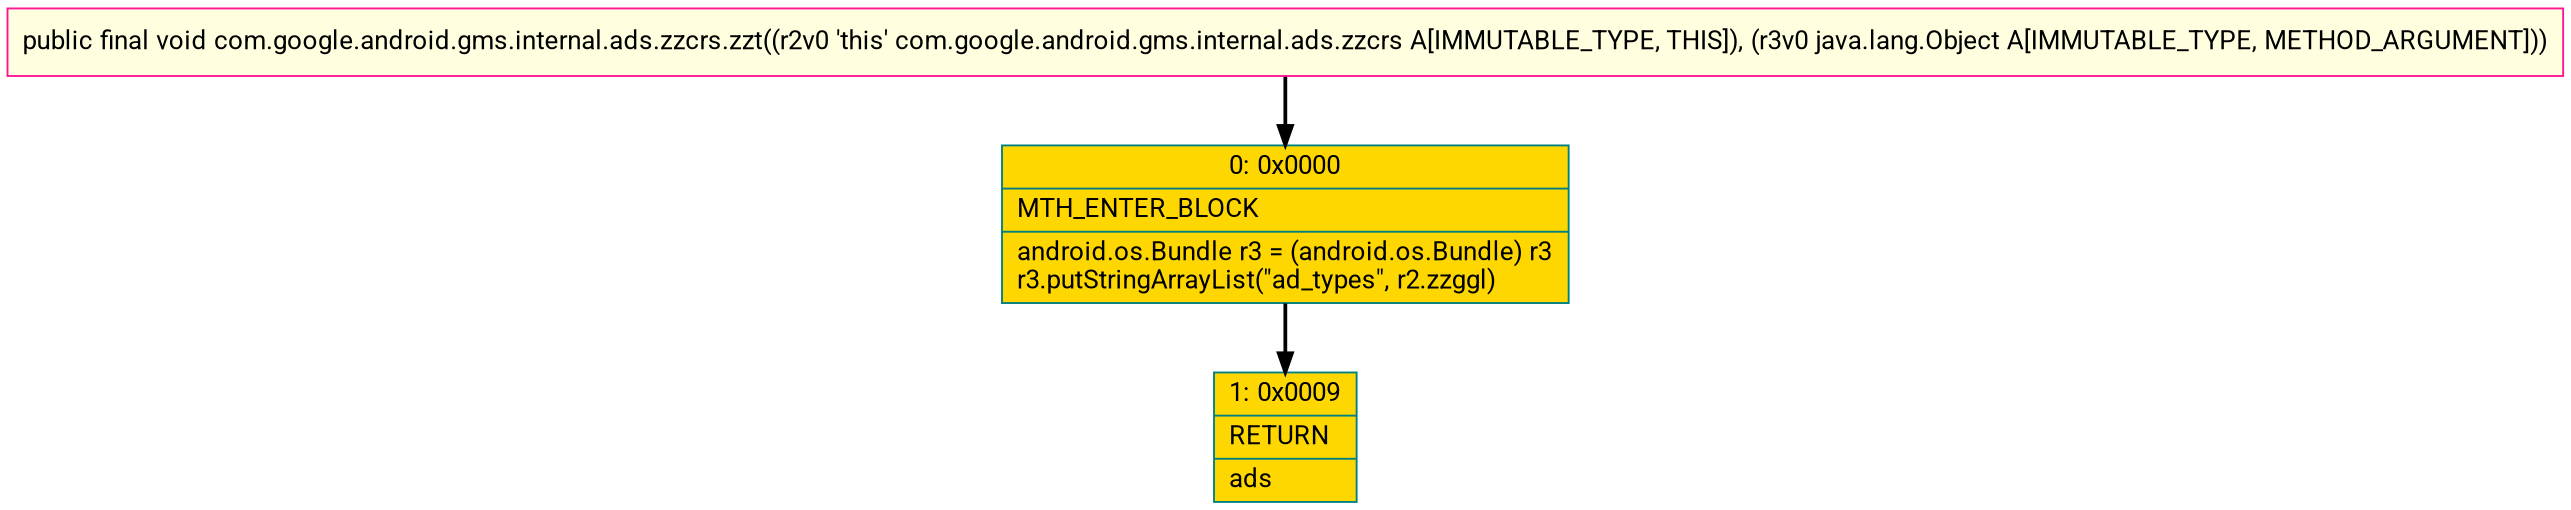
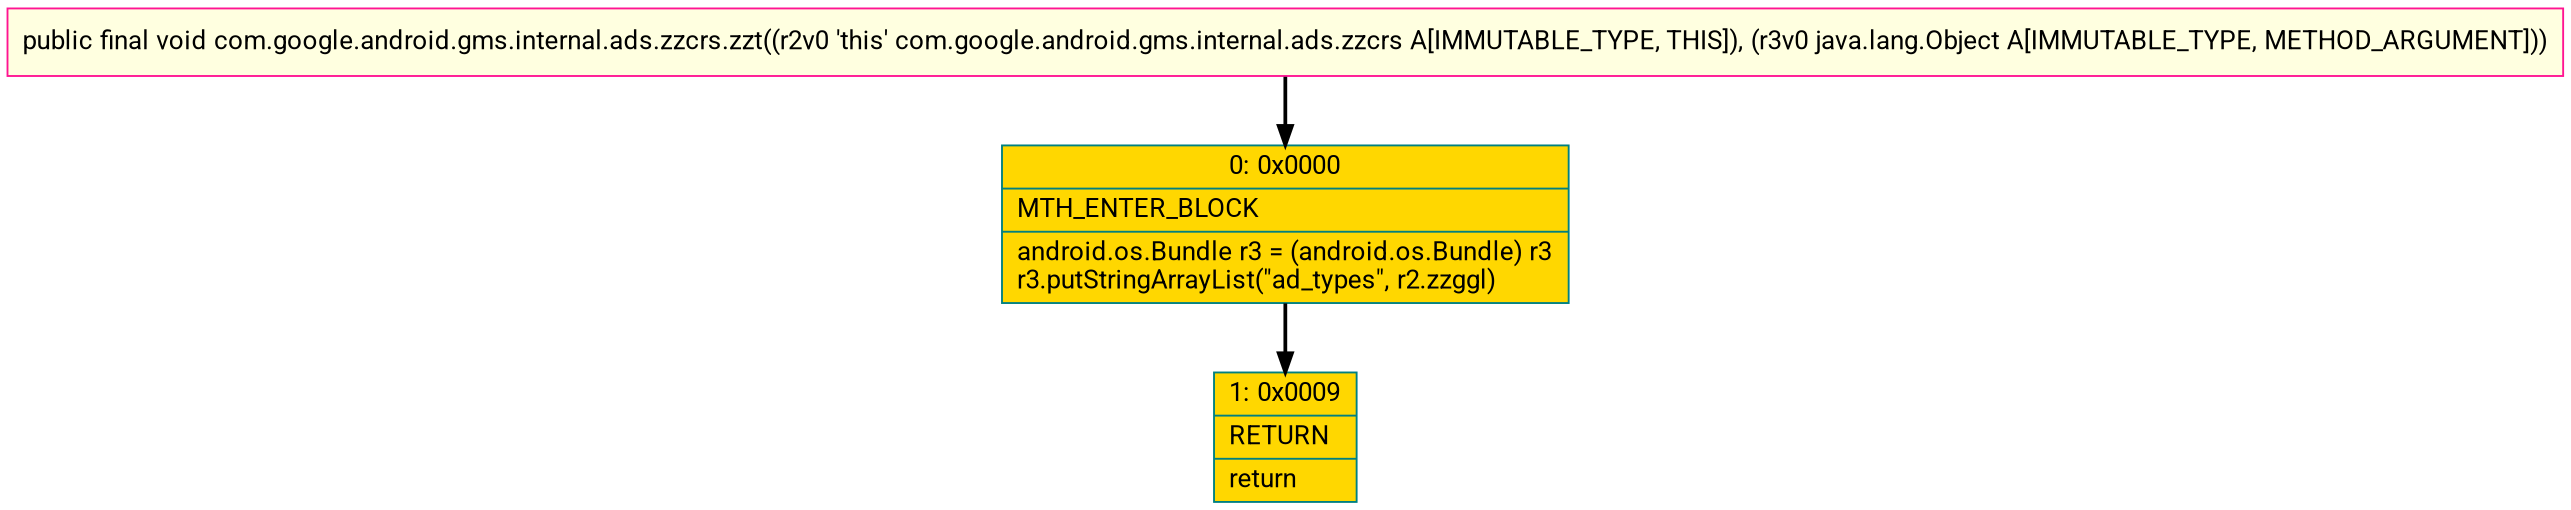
node "1: 0x0009": text "ads" -> "return"
